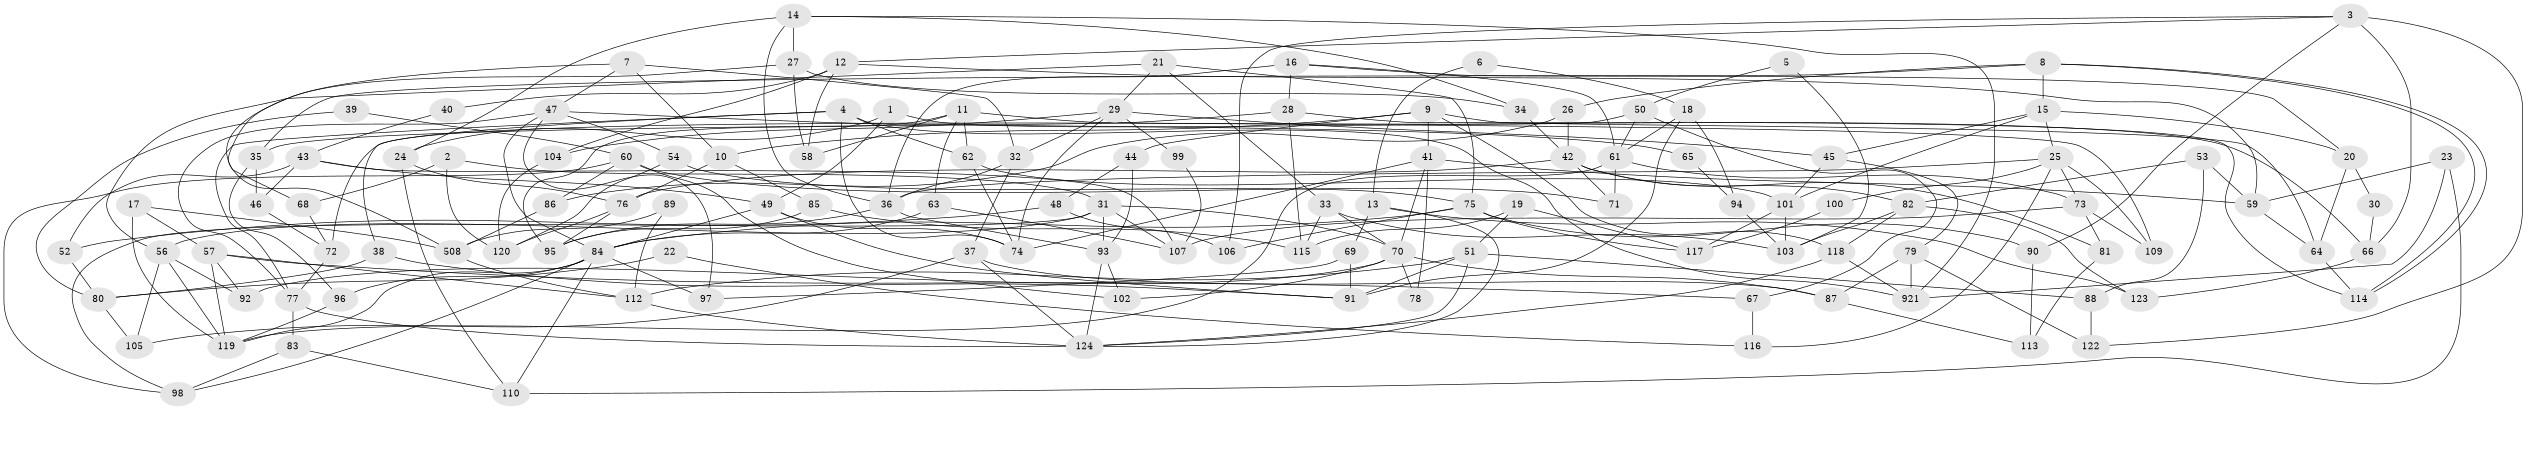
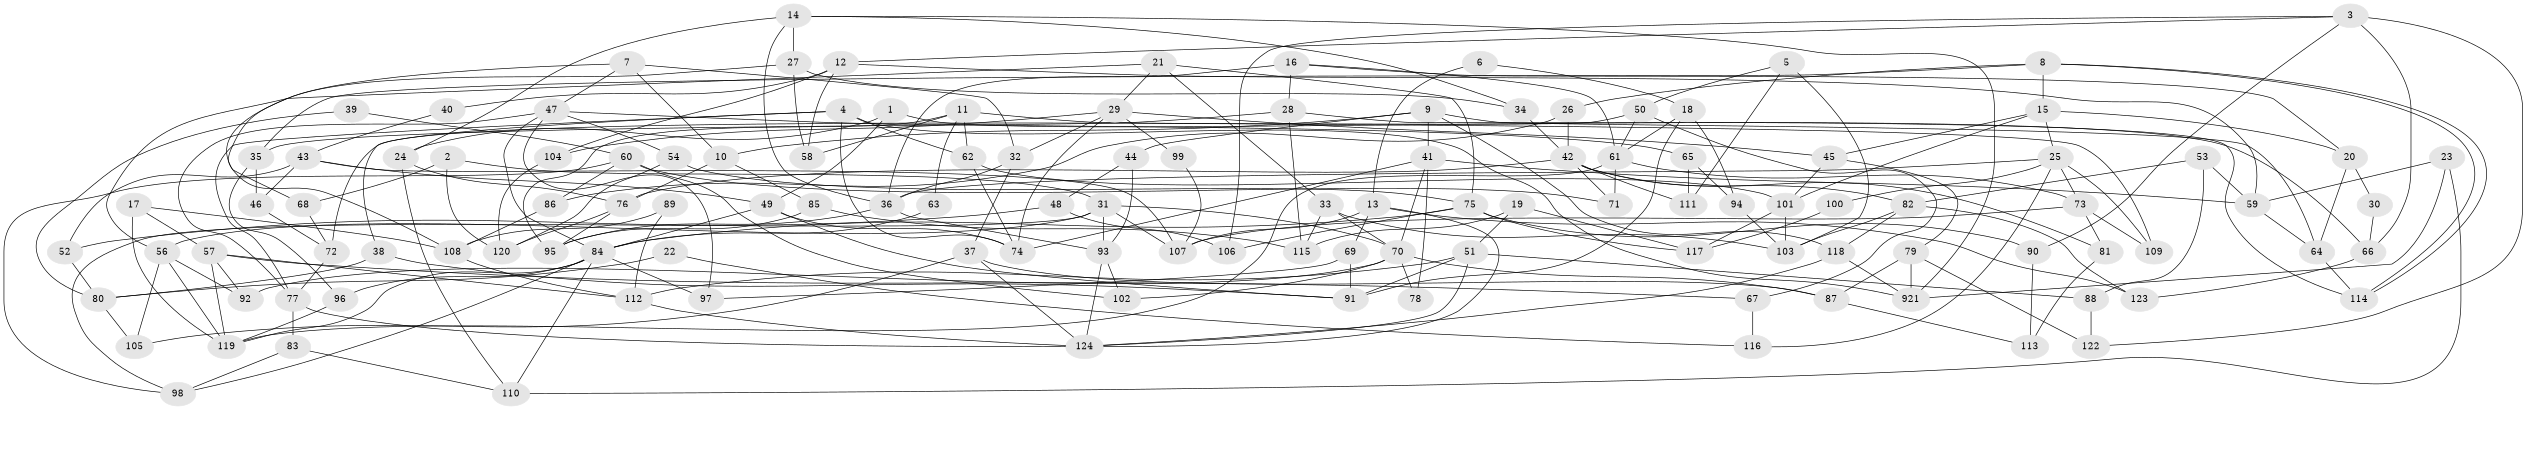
node "111": added
edge "63" -- "107": now "13" -- "107"
node "508": label "508" -> "108"
